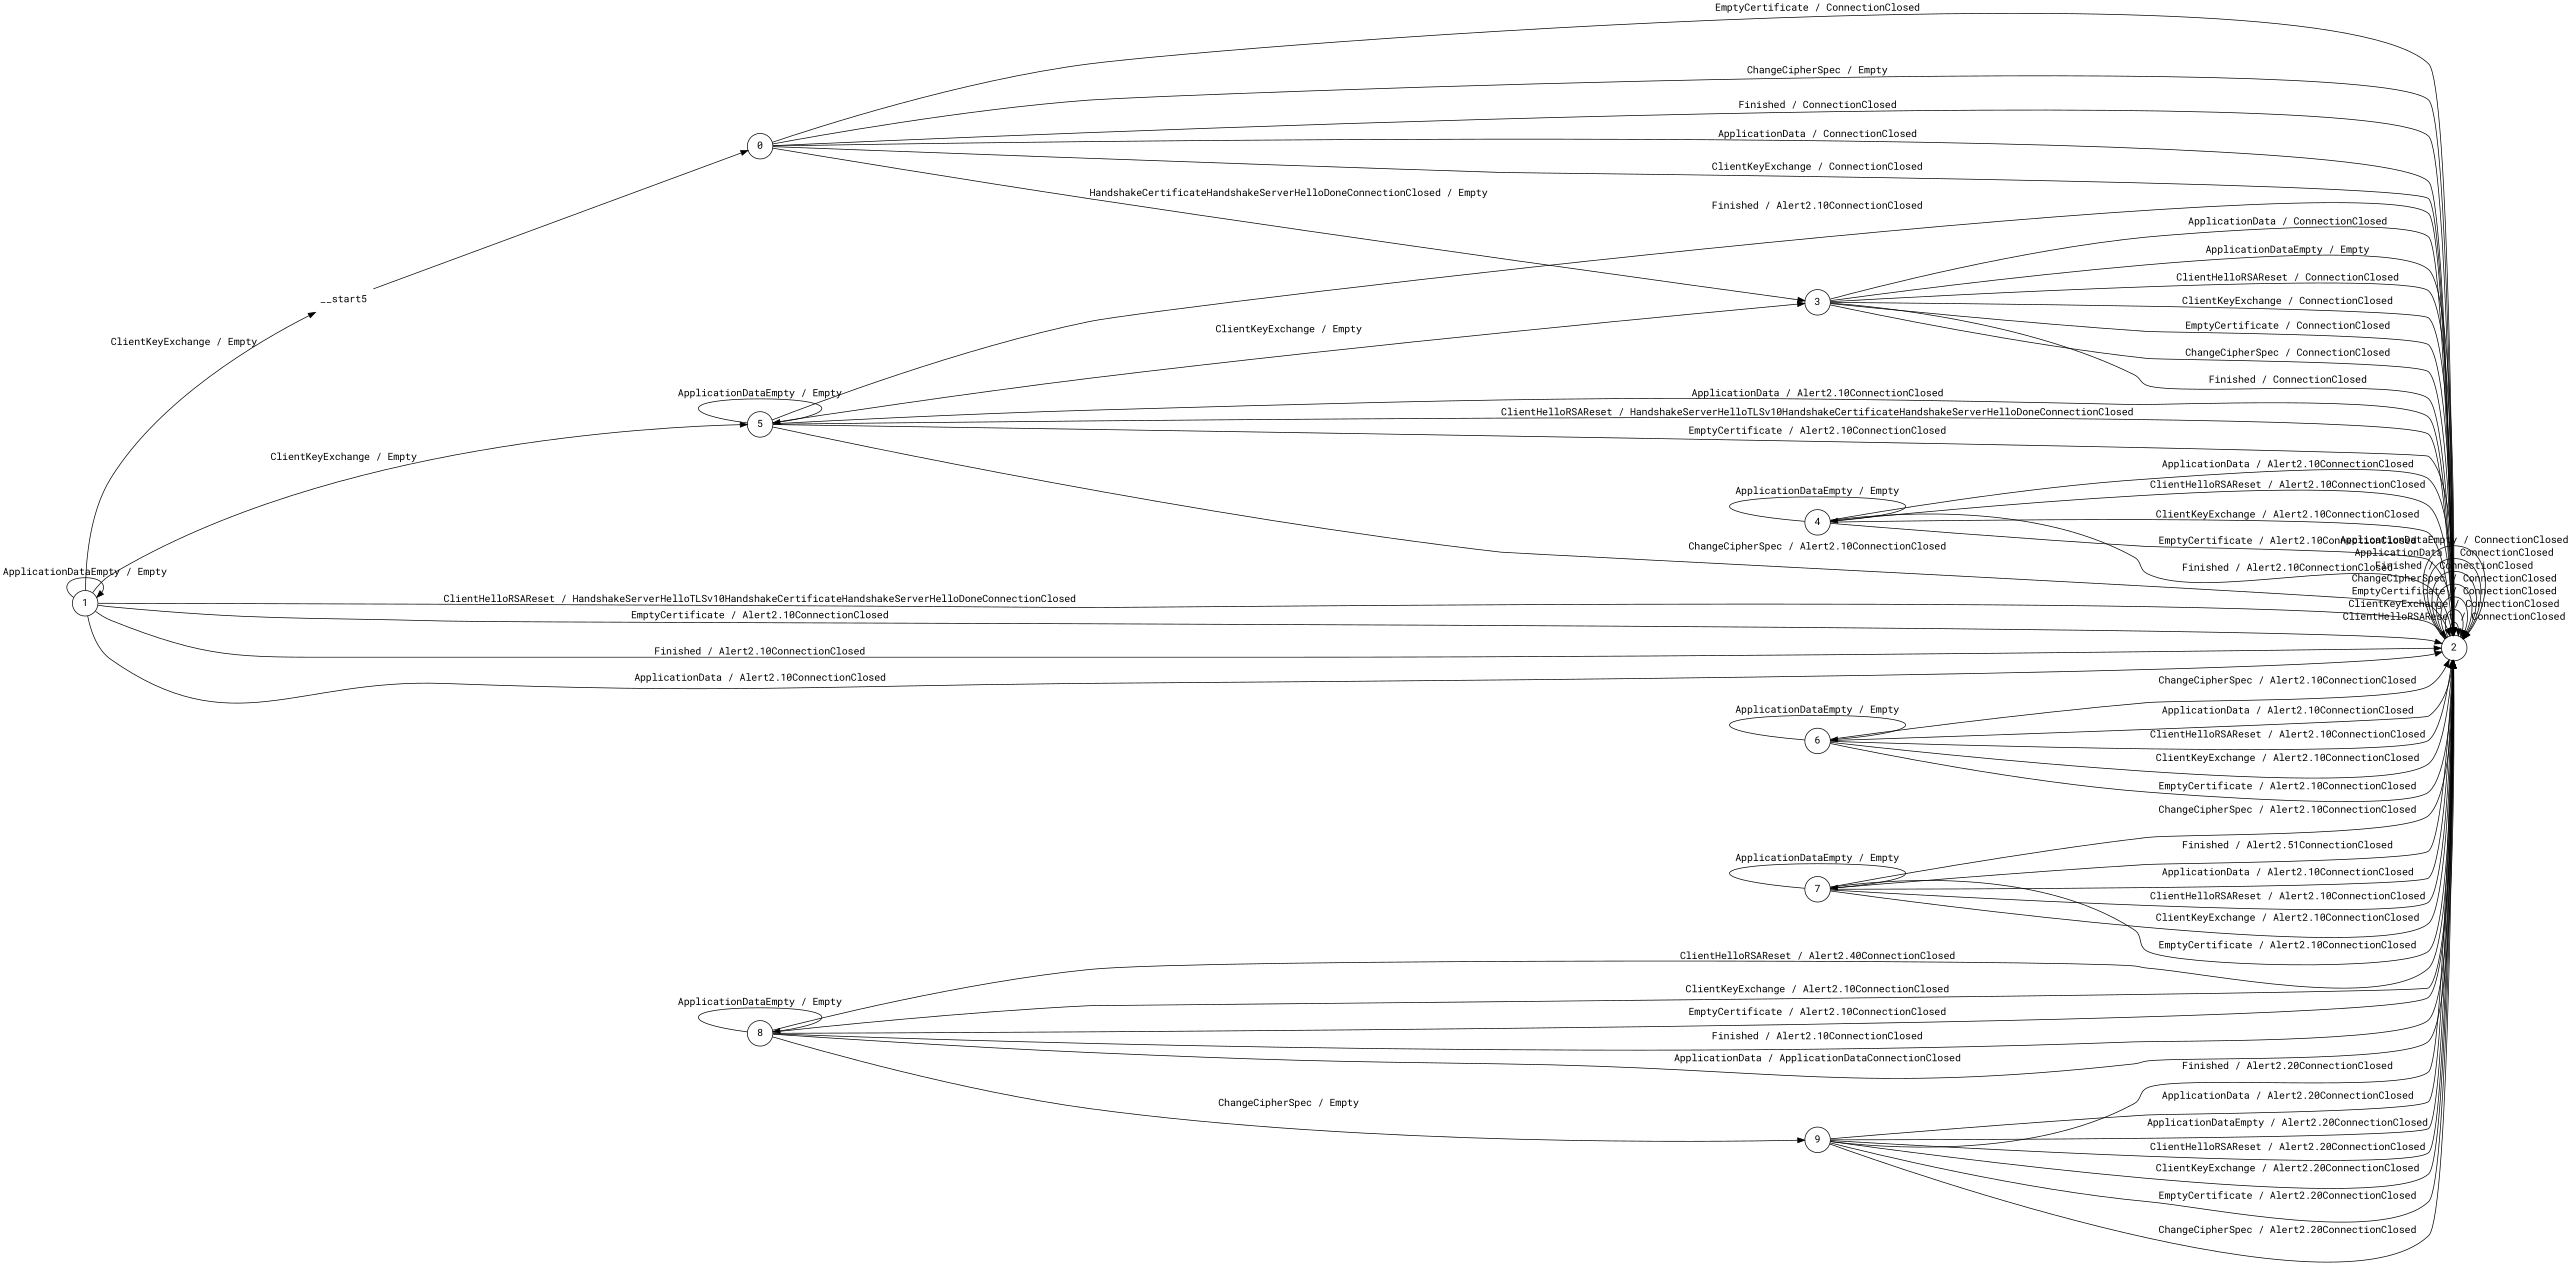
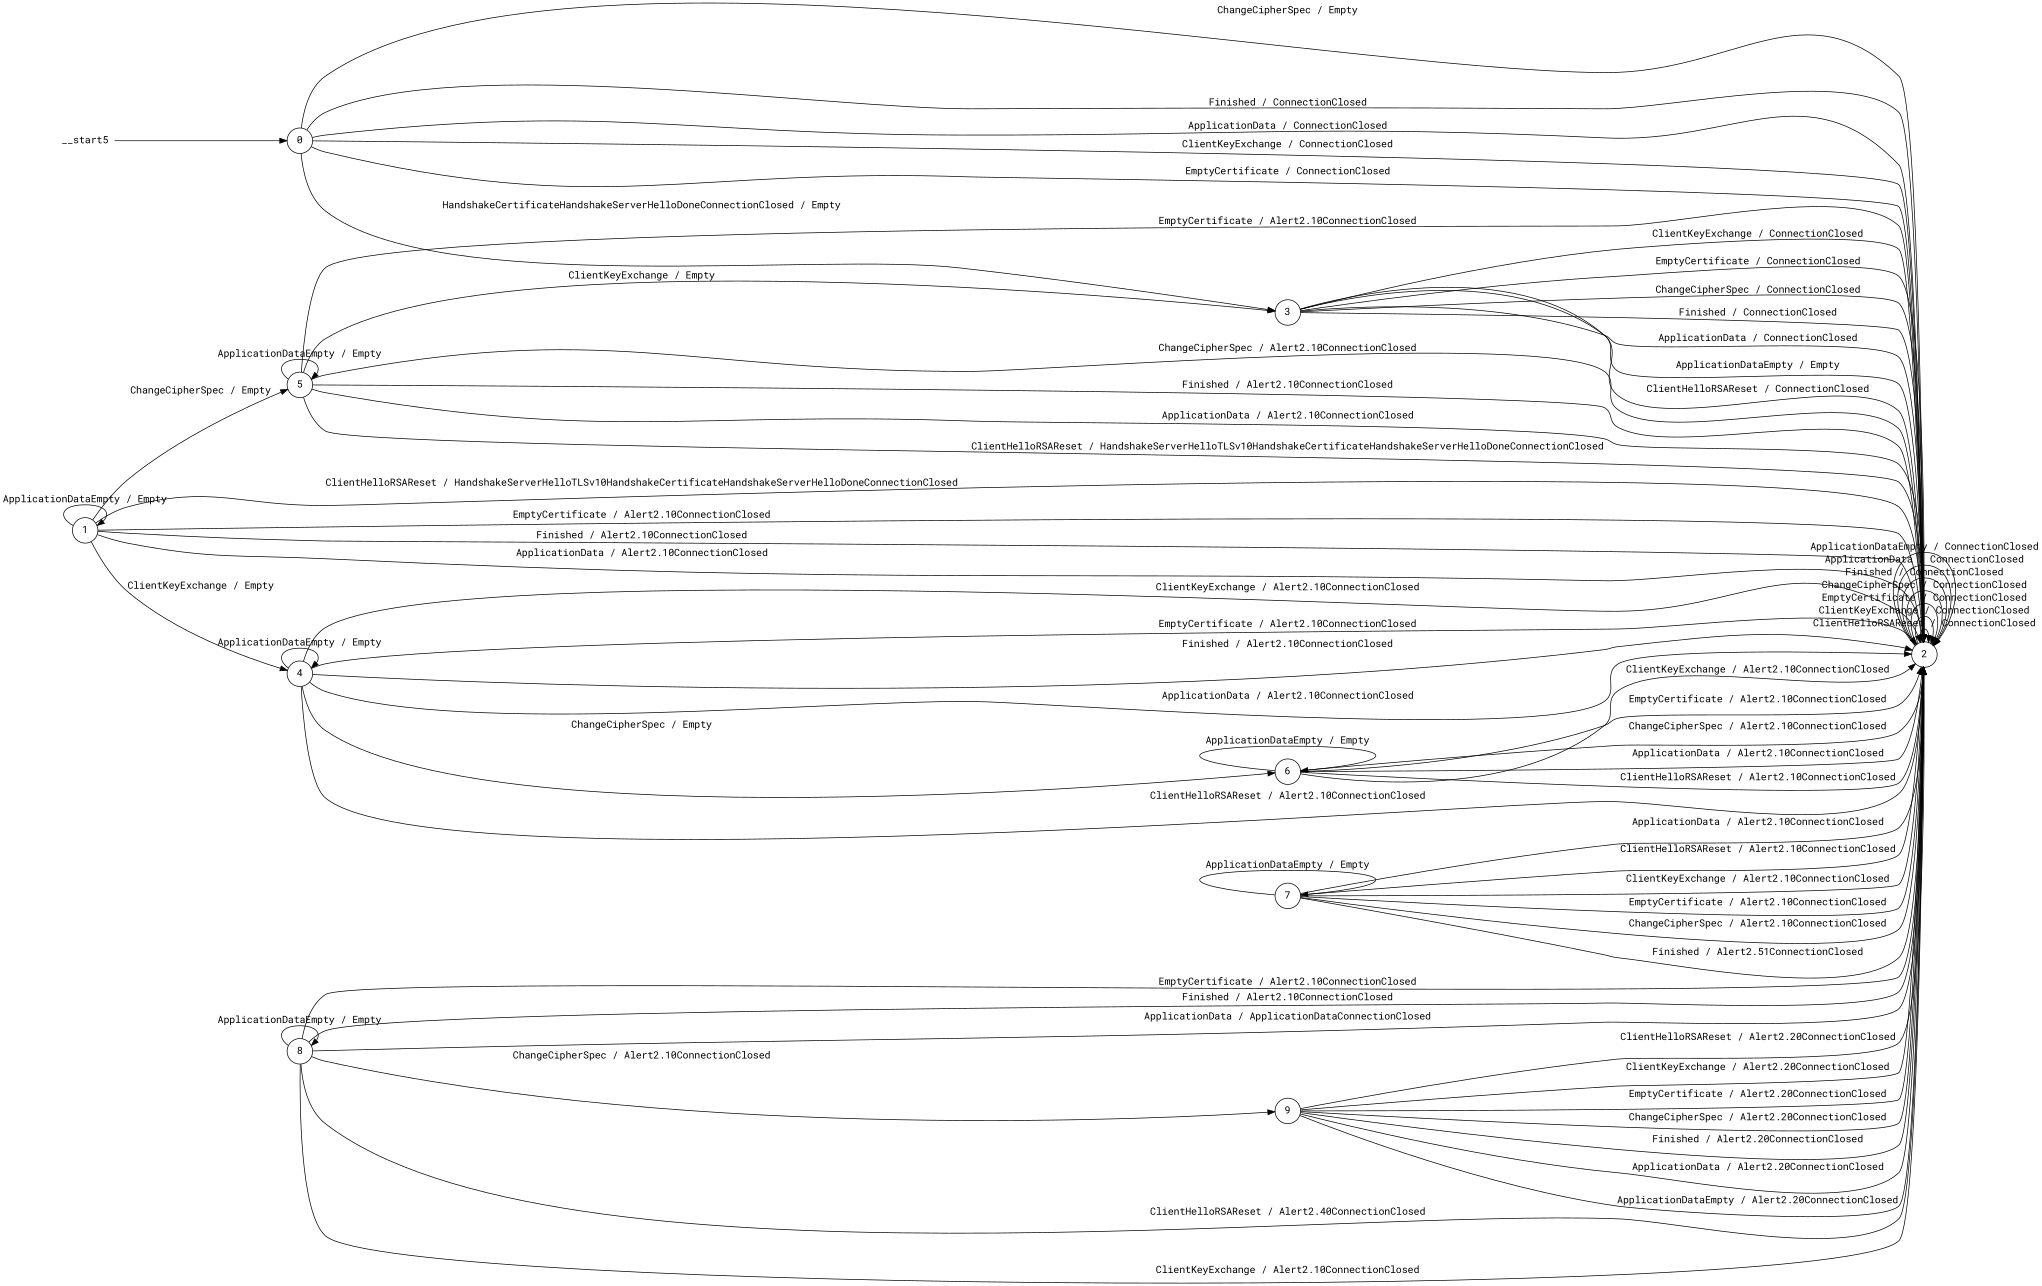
edge "1" -> "__start5": now "1" -> "4"
edge "1" -> "5": label "ClientKeyExchange / Empty" -> "ChangeCipherSpec / Empty"
edge "4" -> "6": added, label "ChangeCipherSpec / Empty"
edge "8" -> "9": label "ChangeCipherSpec / Empty" -> "ChangeCipherSpec / Alert2.10ConnectionClosed"
